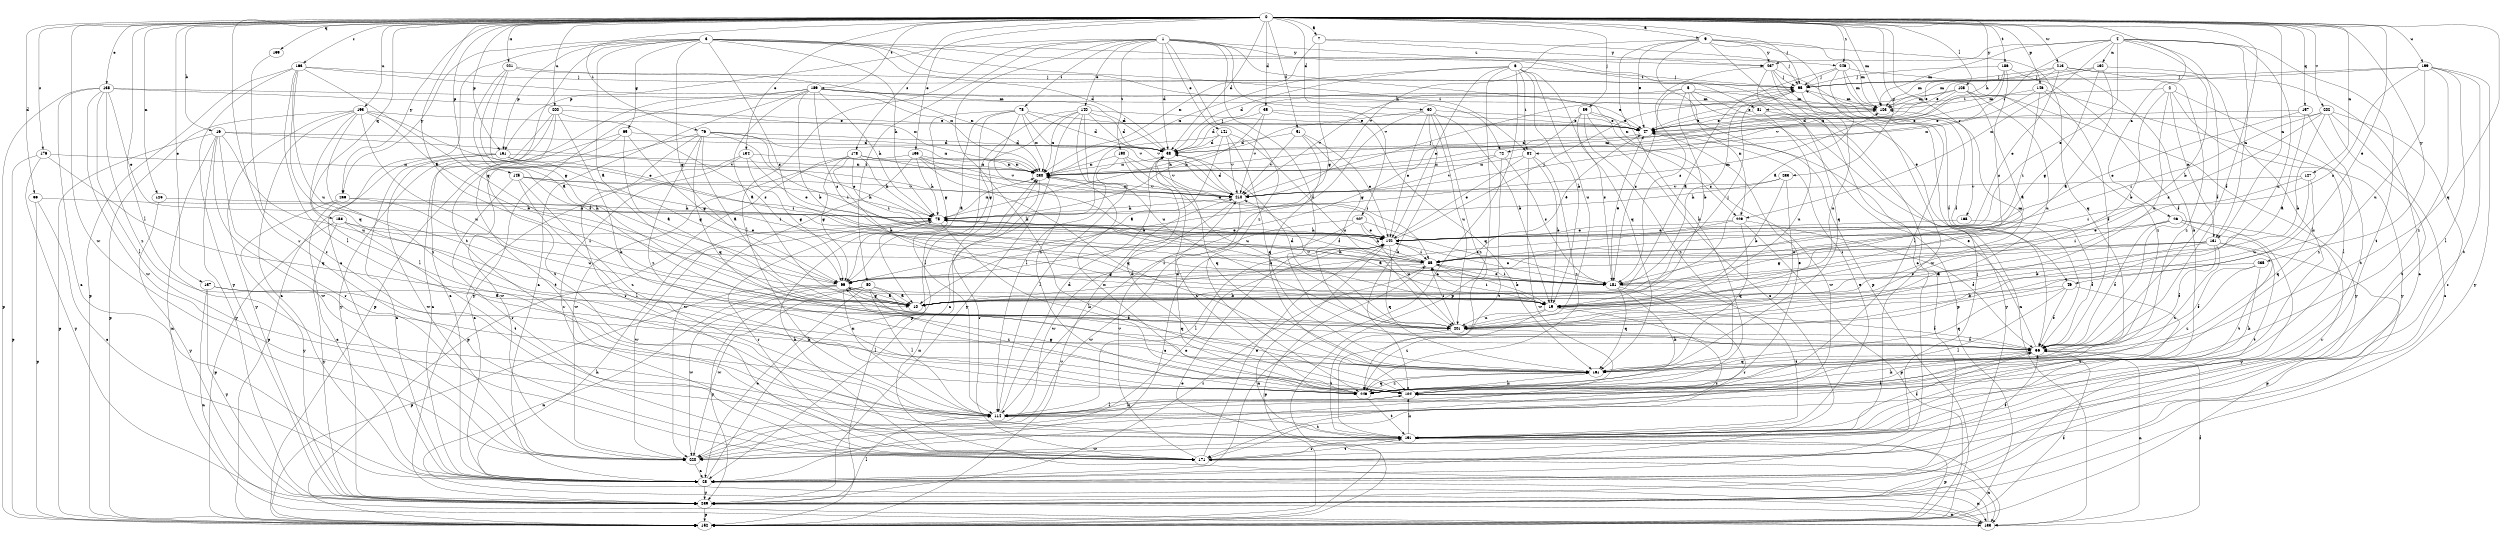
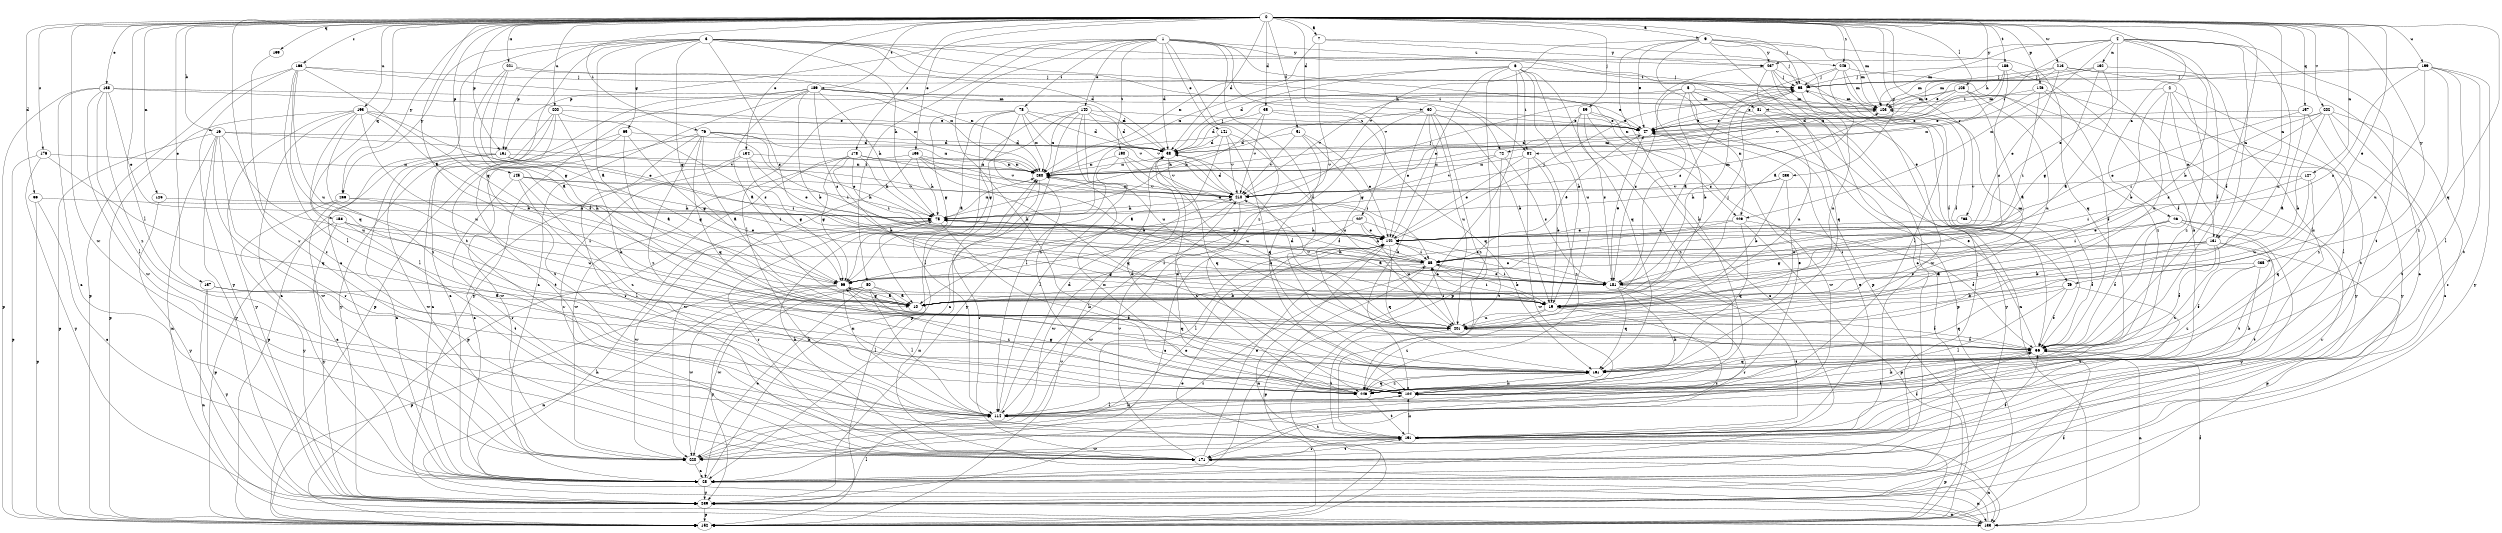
edge "140" -> "47": label "e" -> "z"
edge "7" -> "66": label "g" -> "v"
node "165": label "165" -> "765"
